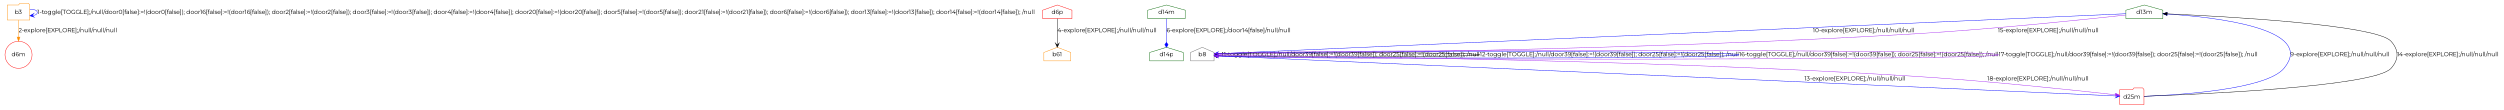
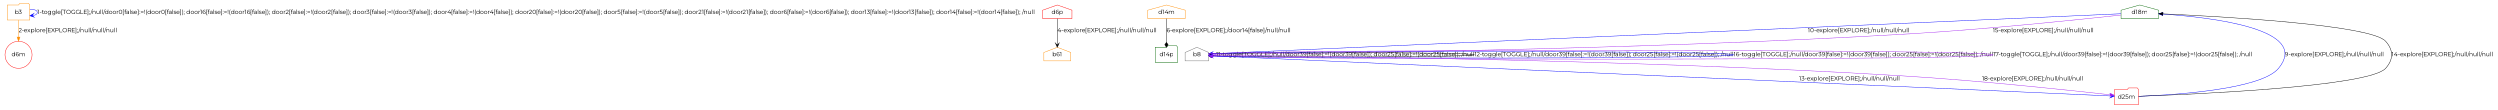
node "d14m": color darkgreen -> darkorange
node "d13m": label "d13m" -> "d18m"
edge "d14m" -> "d14p": color blue -> black
node "d14p": shape house -> folder
